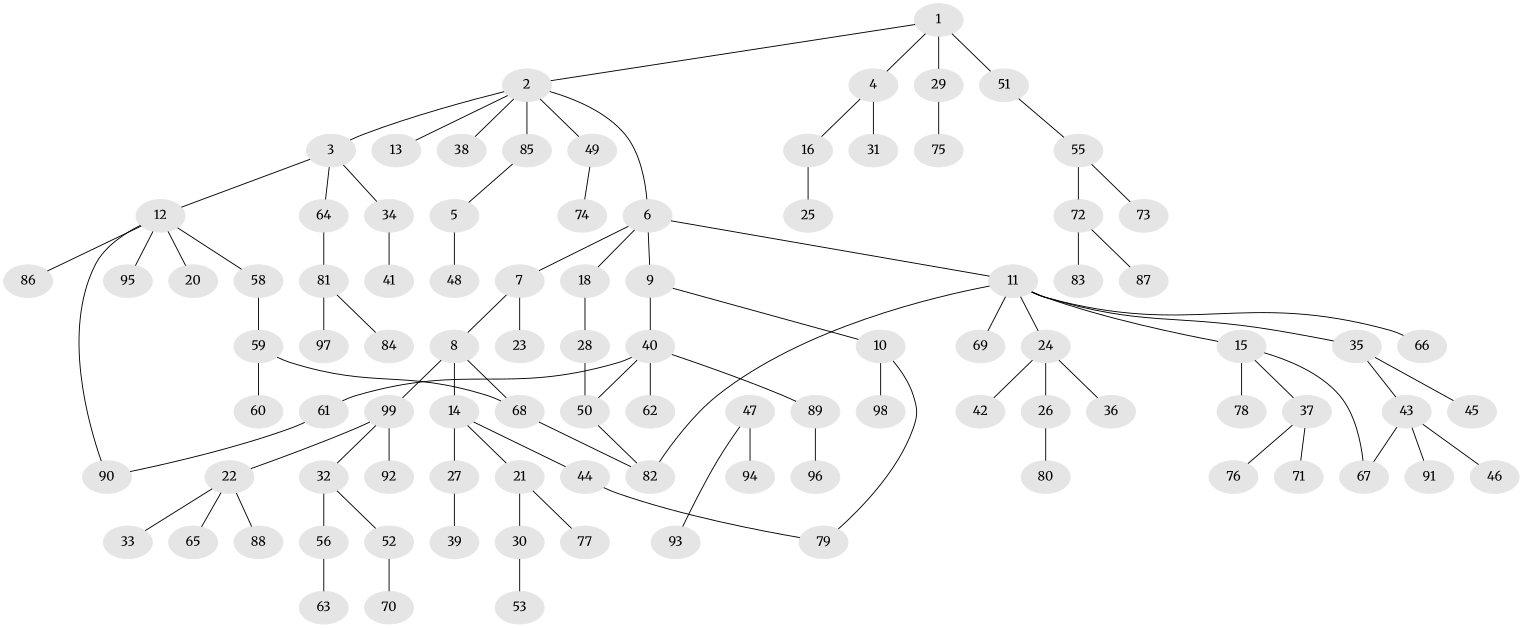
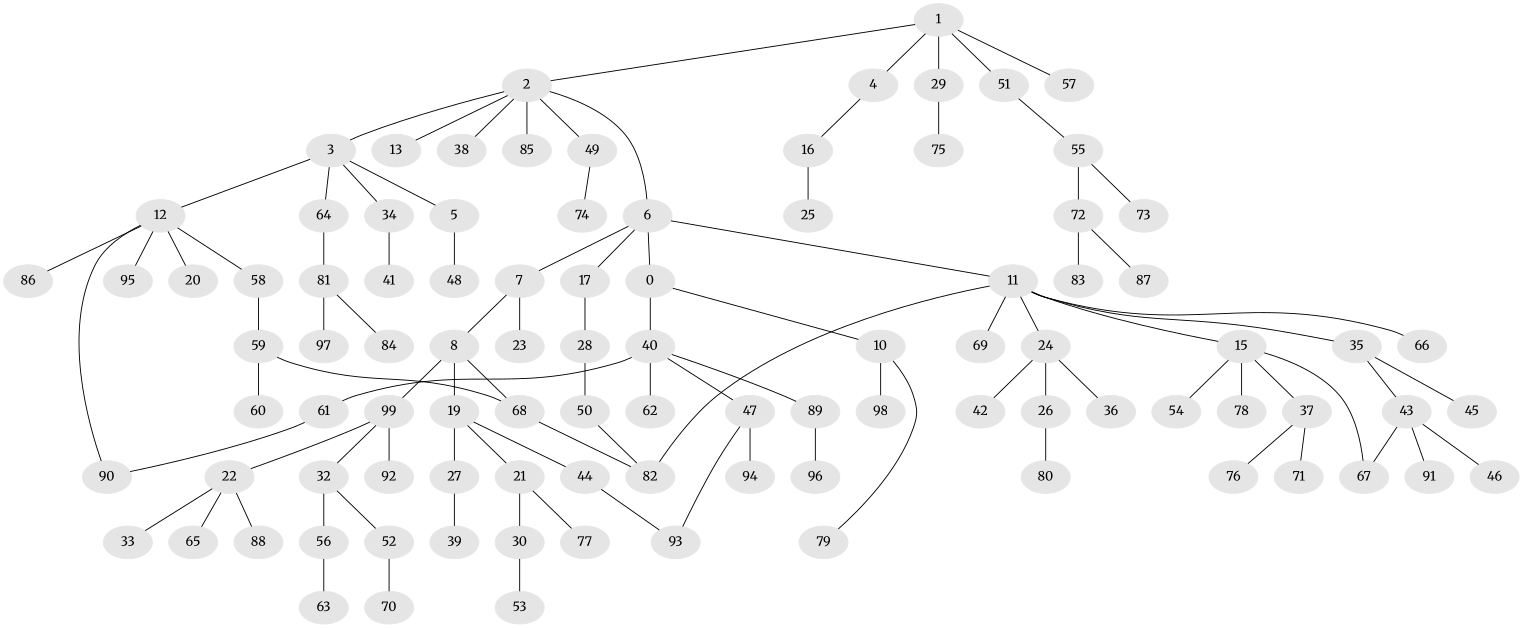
node "57": added
node "31": removed
edge "85" -- "5": now "3" -- "5"
node "18": label "18" -> "17"
node "9": label "9" -> "0"
edge "40" -- "50": now "40" -- "47"
node "14": label "14" -> "19"
node "54": added
edge "44" -- "79": now "44" -- "93"
